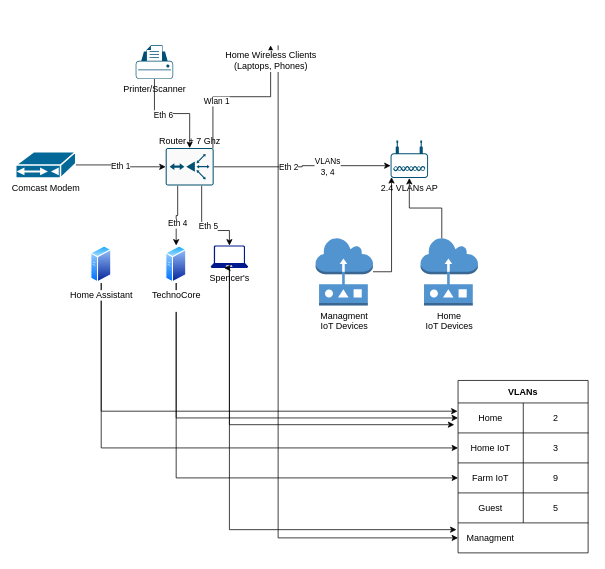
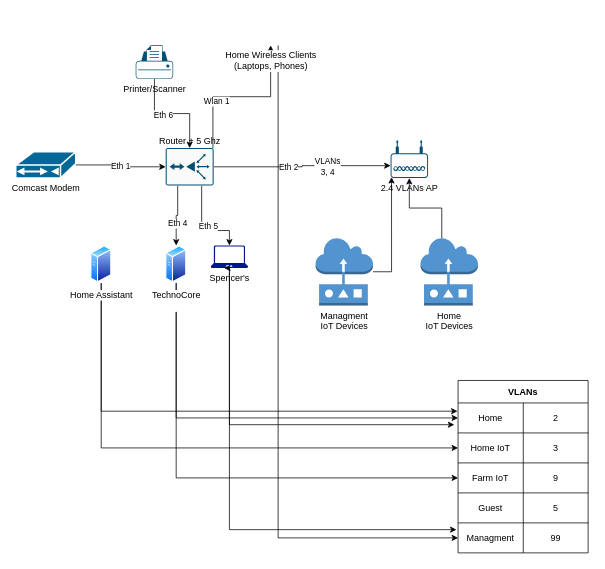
node "Router + 7 Ghz": label "Router + 7 Ghz" -> "Router + 5 Ghz"
node "99": added
